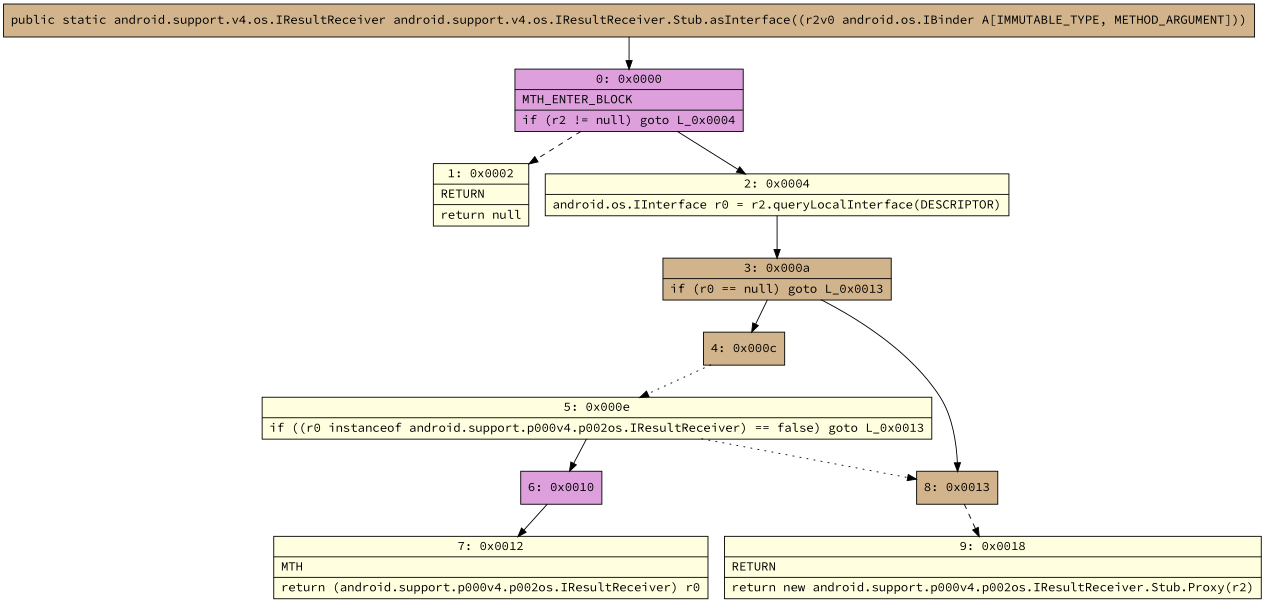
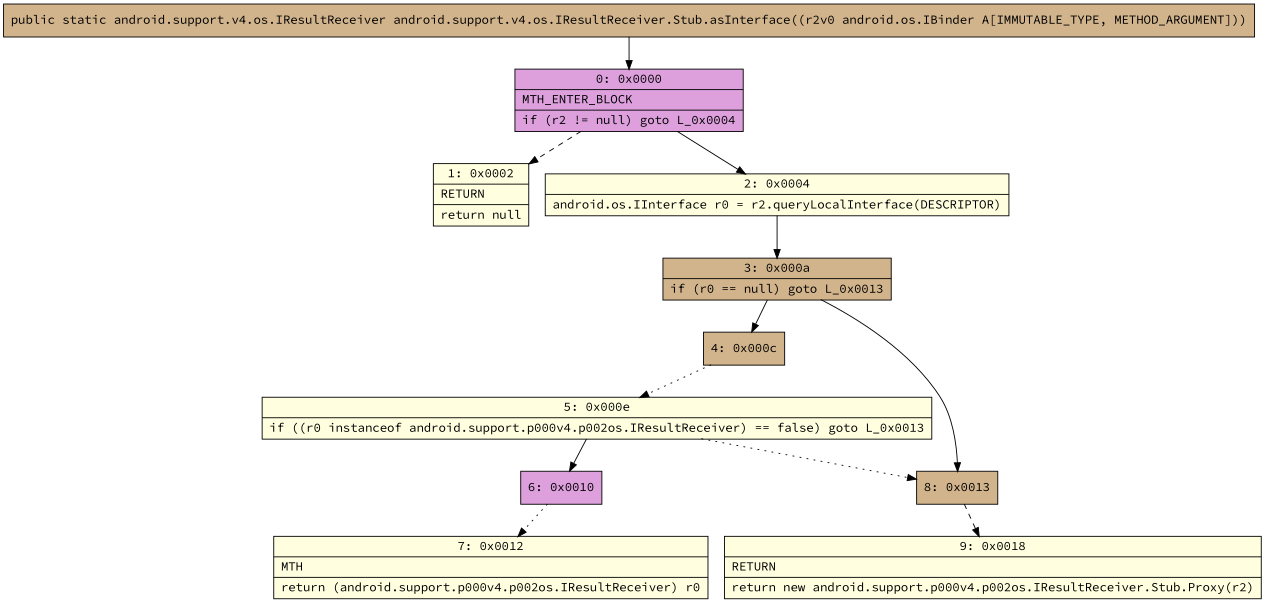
edge "6: 0x0010" -> "7: 0x0012": style solid -> dotted
